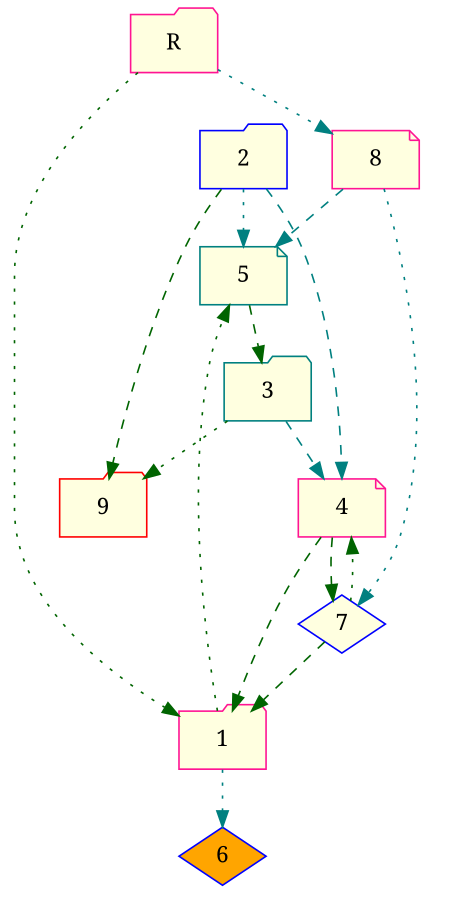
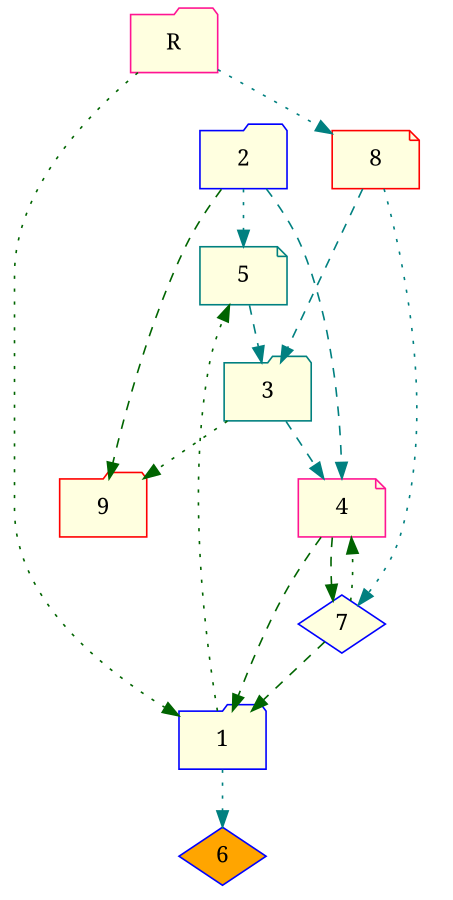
node "8": color deeppink -> red
edge "8" -> "5": now "8" -> "3"
edge "5" -> "3": color darkgreen -> teal
node "1": color deeppink -> blue
